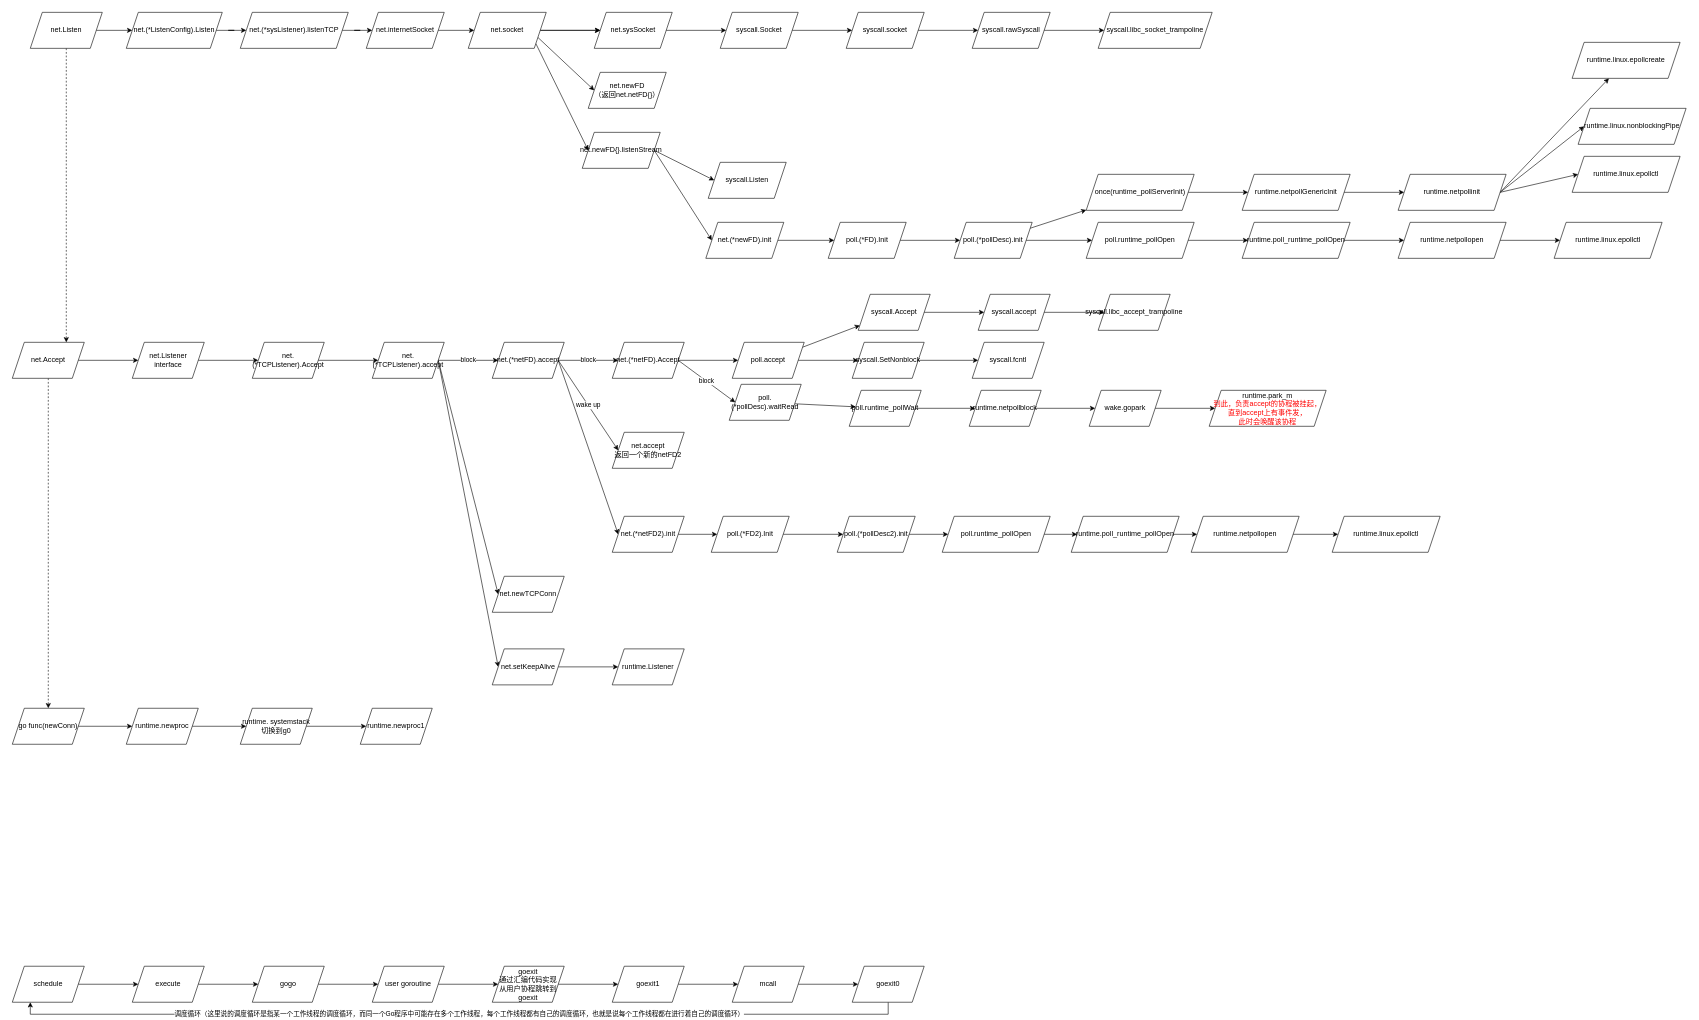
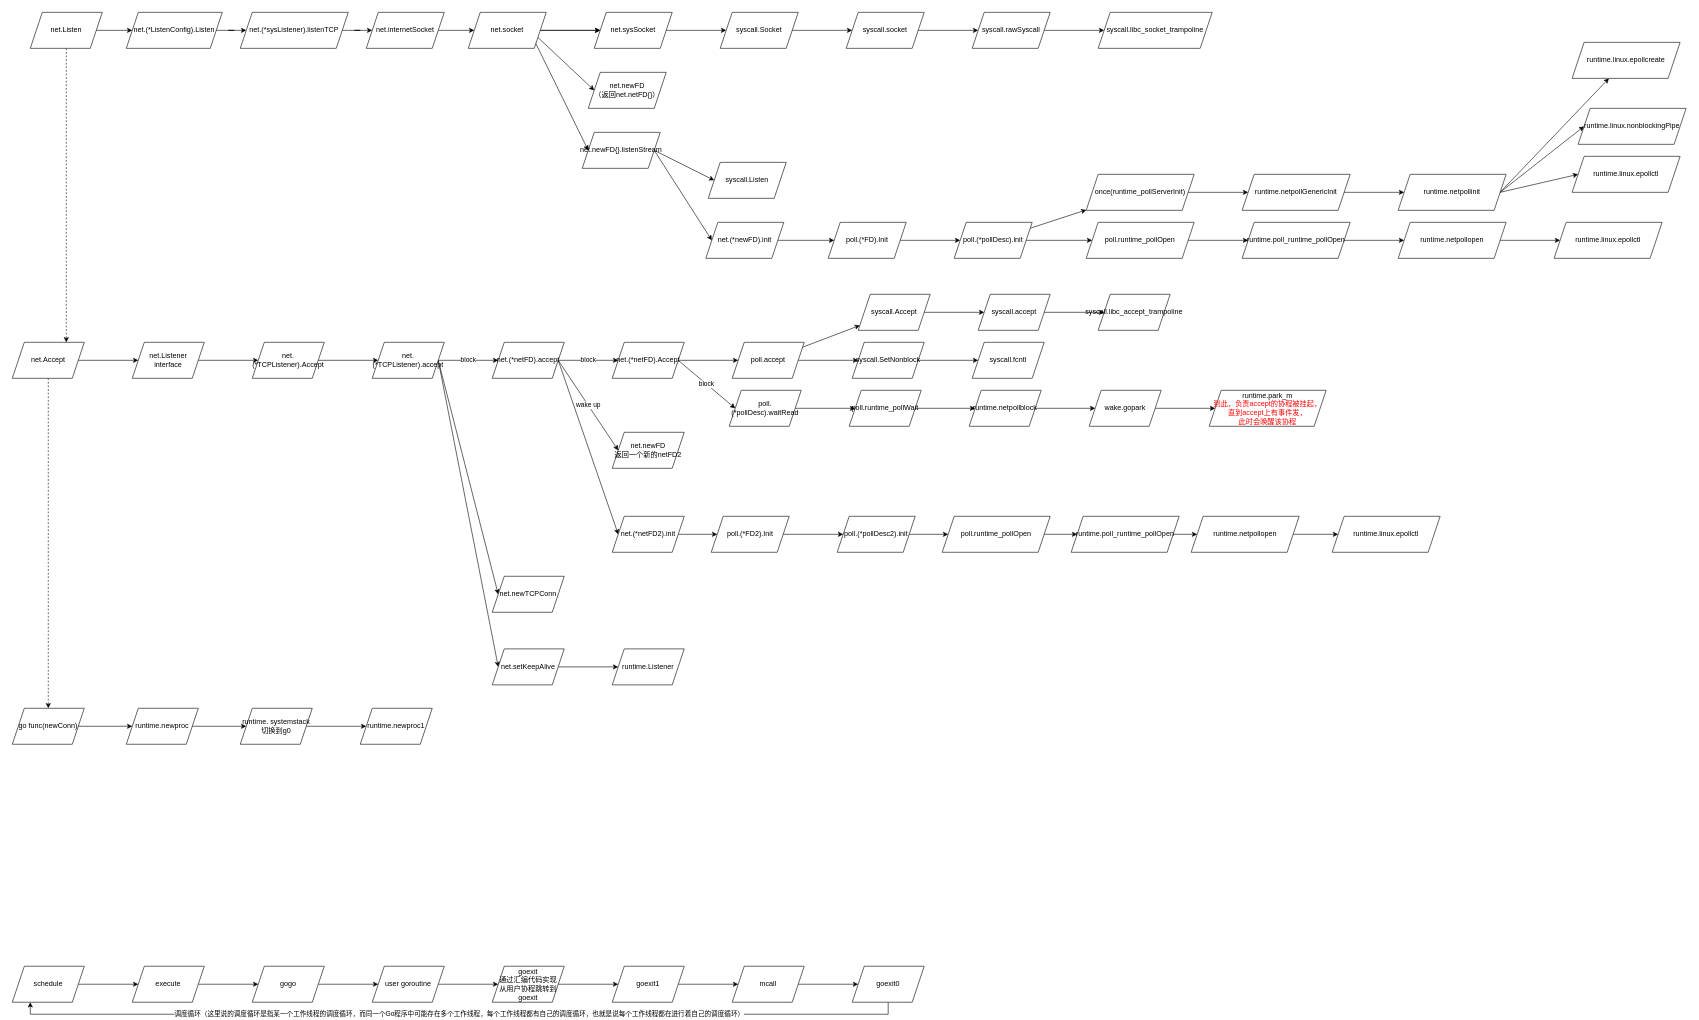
node "poll.(*pollDesc).waitRead": moved (765, 402) -> (765, 408)
node "net.accept 返回一个新的netFD2": label "net.accept 返回一个新的netFD2" -> "net.newFD 返回一个新的netFD2"
